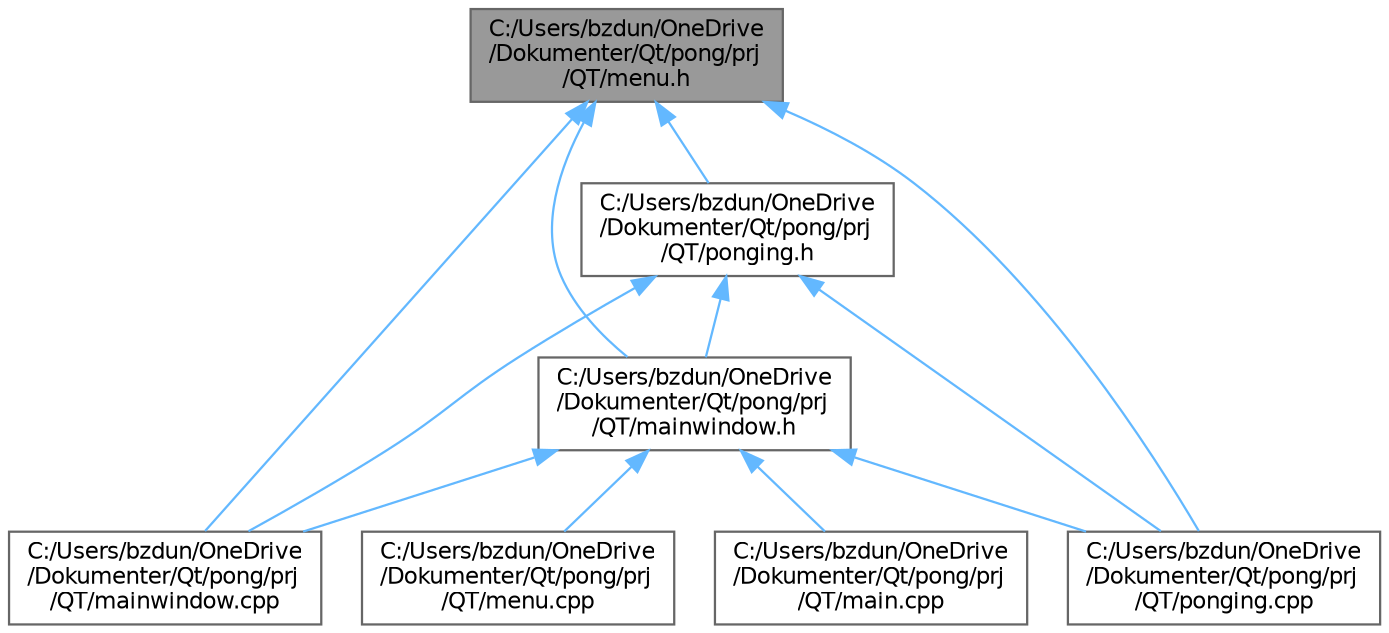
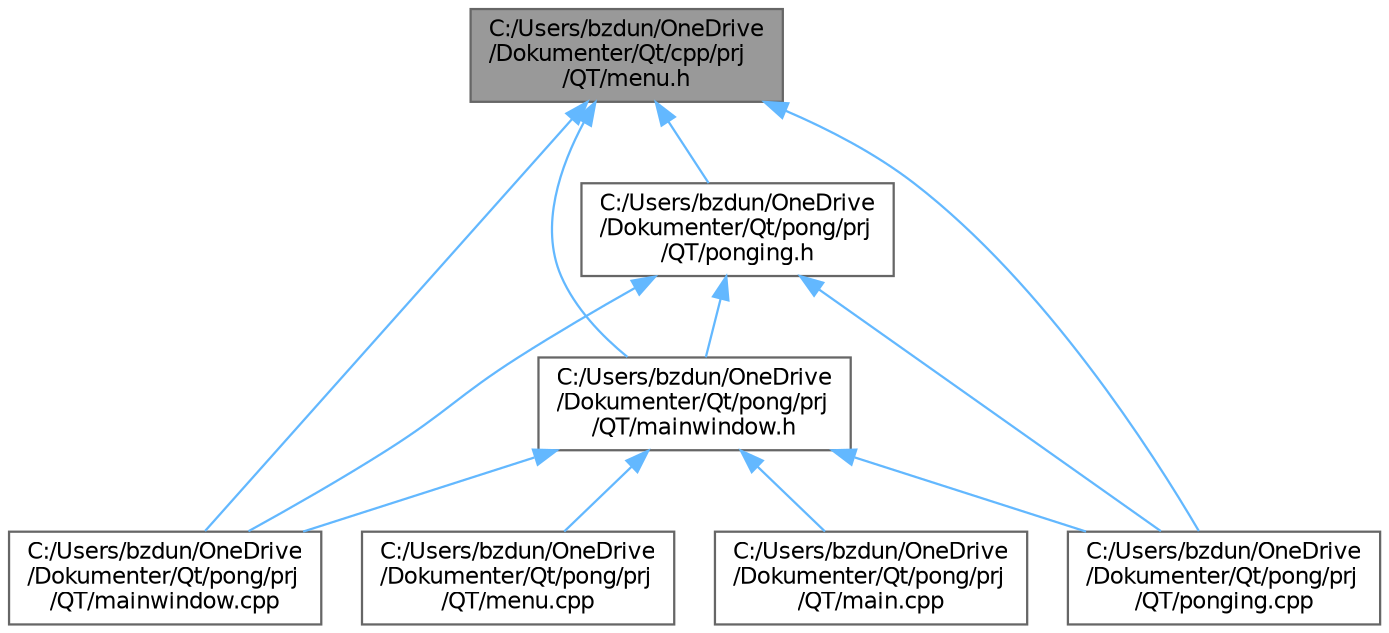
node "C:/Users/bzdun/OneDrive /Dokumenter/Qt/pong/prj /QT/menu.h": label "C:/Users/bzdun/OneDrive /Dokumenter/Qt/pong/prj /QT/menu.h" -> "C:/Users/bzdun/OneDrive /Dokumenter/Qt/cpp/prj /QT/menu.h"
